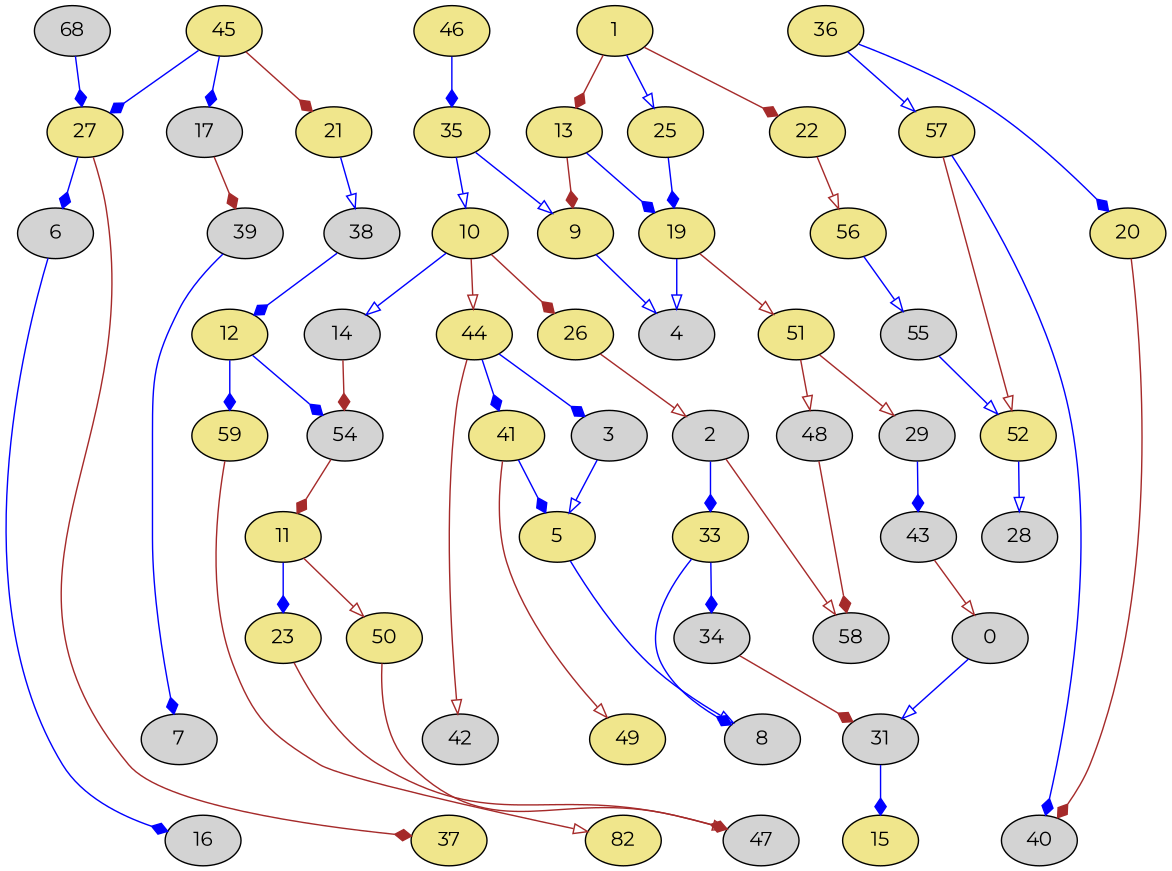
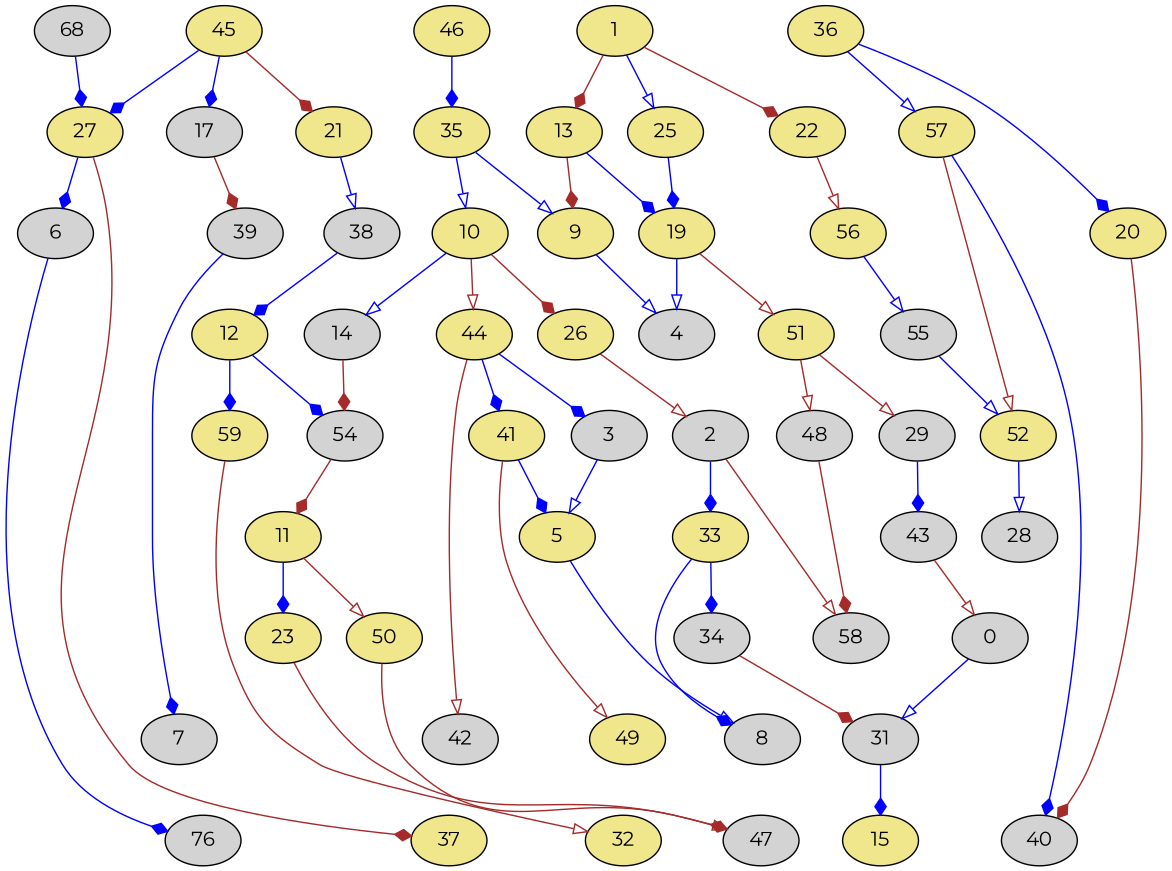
node "16": label "16" -> "76"
node "82": label "82" -> "32"
